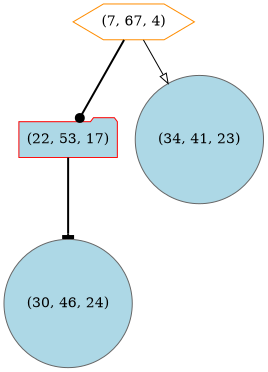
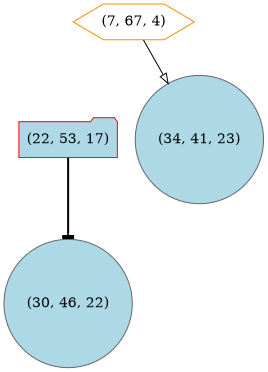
edge "(7, 67, 4)" -> "(22, 53, 17)": removed
node "(30, 46, 24)": label "(30, 46, 24)" -> "(30, 46, 22)"
